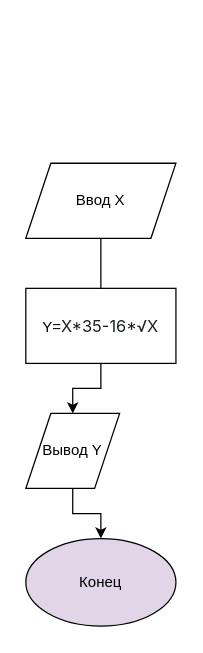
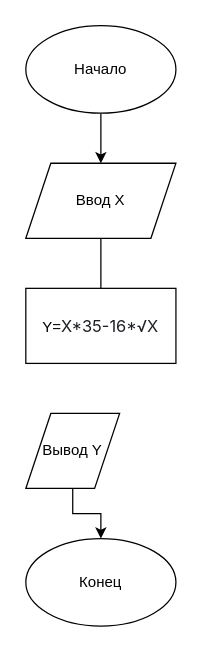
node "Начало": added
edge "Начало" -> "Ввод X": added
edge "Y=X*35-16*√X" -> "Вывод Y": removed
node "Конец": fillcolor #e1d5e7 -> #ffffff
